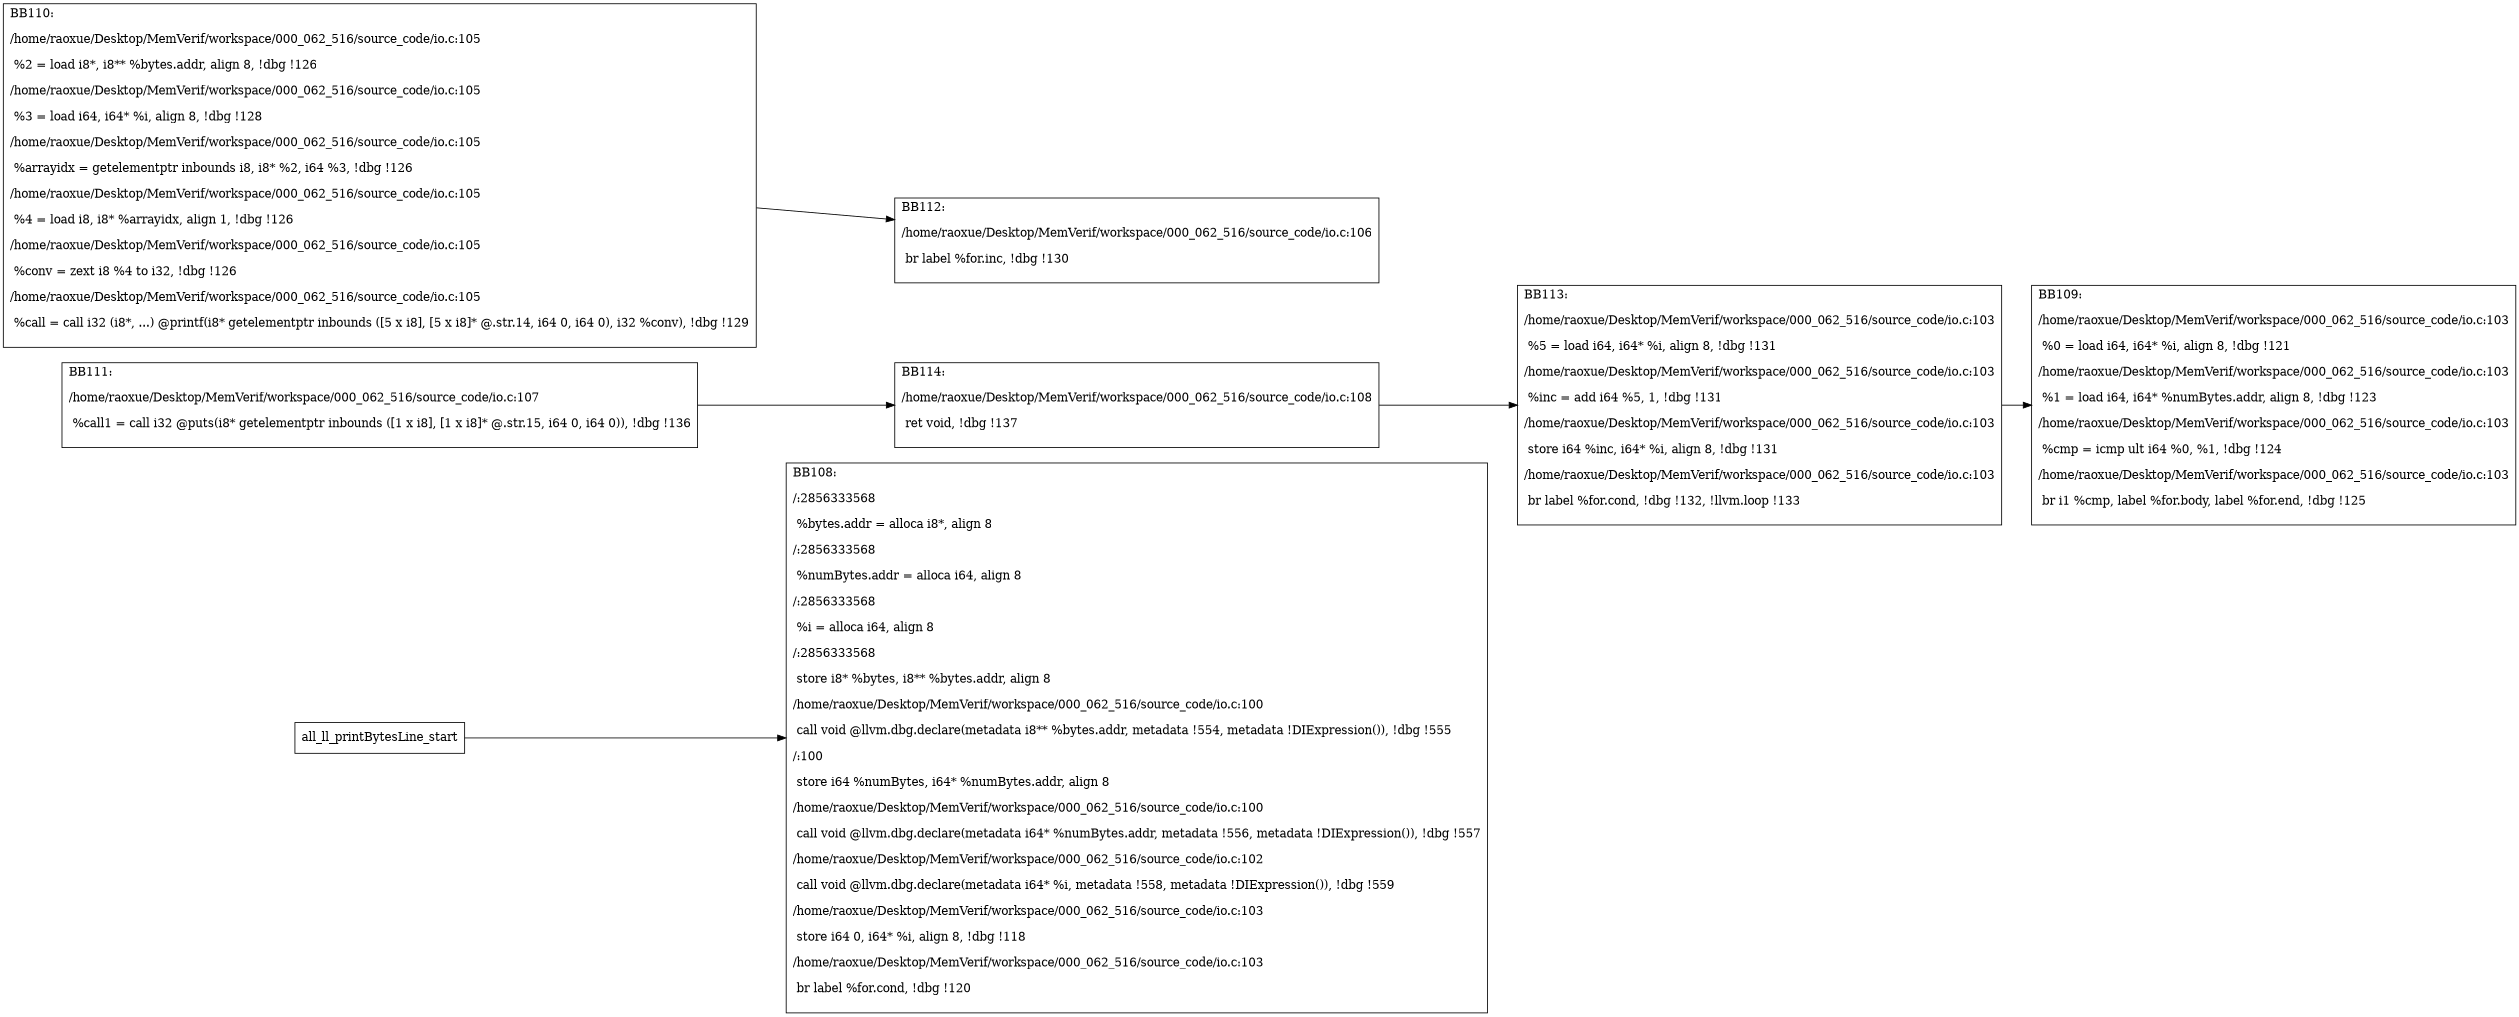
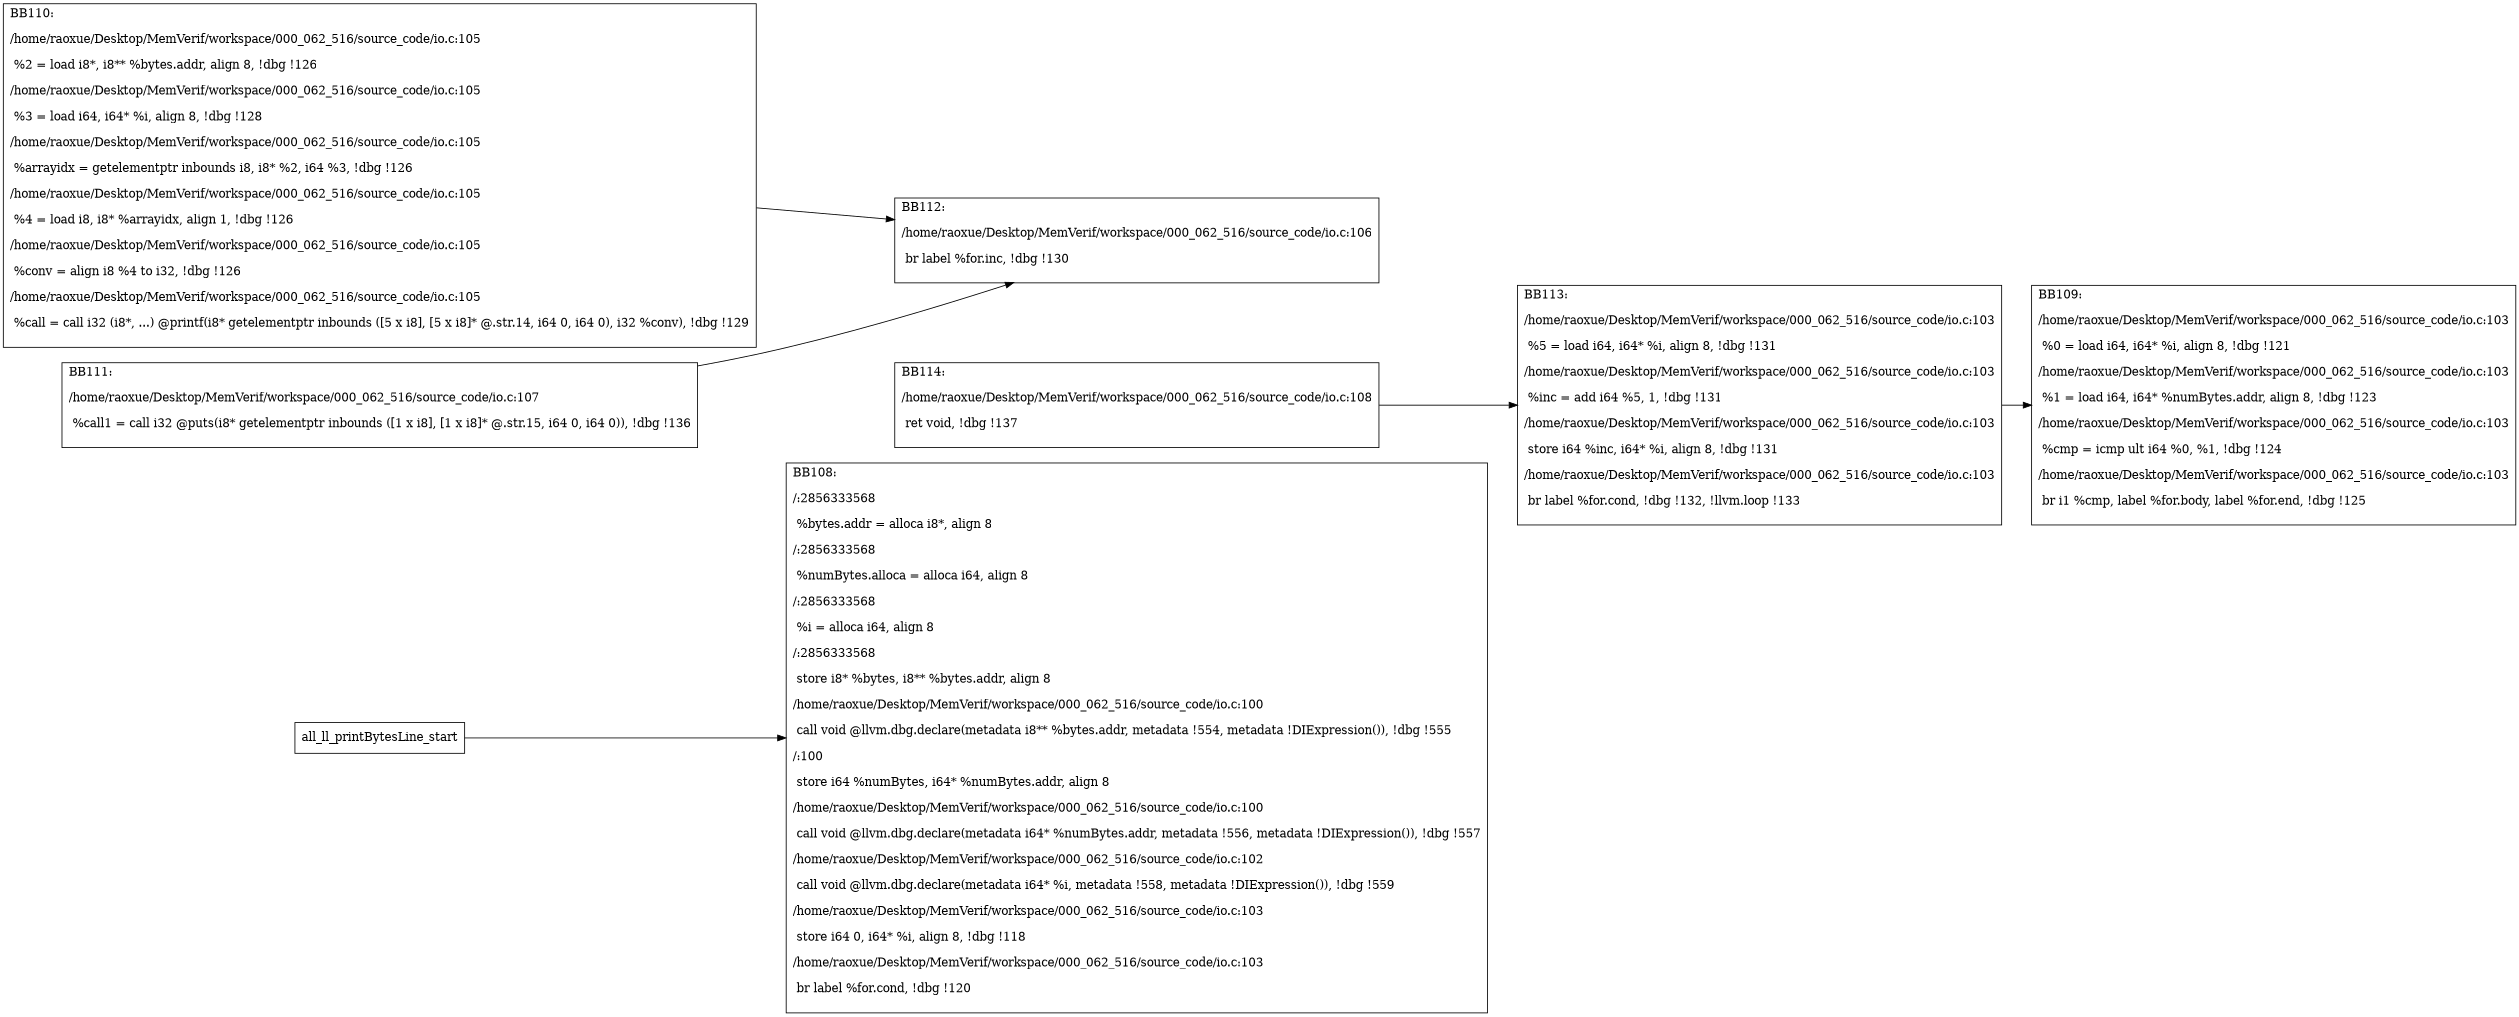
node "BB110:": text "%conv = zext i8 %4 to i32, !dbg !126" -> "%conv = align i8 %4 to i32, !dbg !126"
edge "BB111:" -> "BB114:": now "BB111:" -> "BB112:"
node "BB108:": text "%numBytes.addr = alloca i64, align 8" -> "%numBytes.alloca = alloca i64, align 8"
